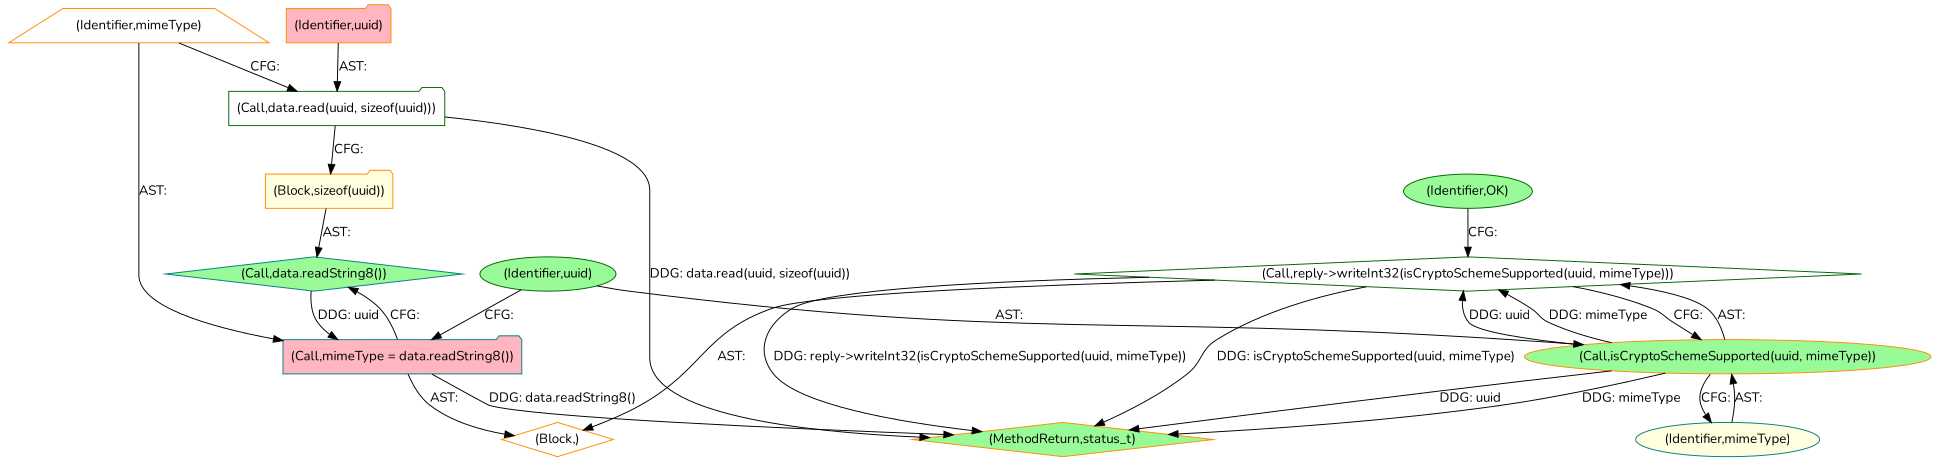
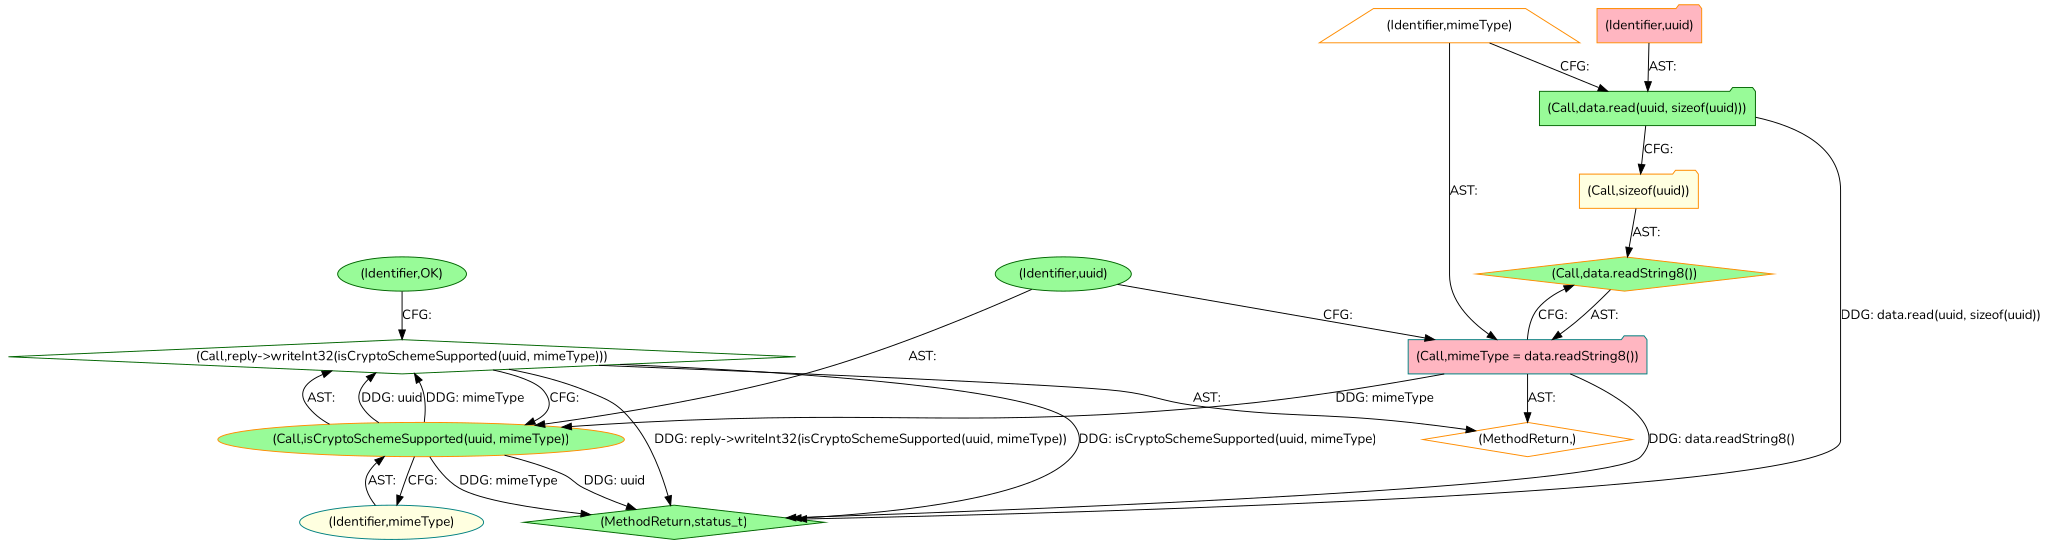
node "(Call,data.read(uuid, sizeof(uuid)))": fillcolor white -> palegreen
node "(Block,sizeof(uuid))": label "(Block,sizeof(uuid))" -> "(Call,sizeof(uuid))"
node "(Call,data.readString8())": color teal -> darkorange
edge "(Call,data.readString8())" -> "(Call,mimeType = data.readString8())": label "DDG: uuid" -> "AST: "
edge "(Call,mimeType = data.readString8())" -> "(Call,isCryptoSchemeSupported(uuid, mimeType))": added, label "DDG: mimeType"
node "(Block,)": label "(Block,)" -> "(MethodReturn,)"
node "(MethodReturn,status_t)": color darkorange -> darkgreen
